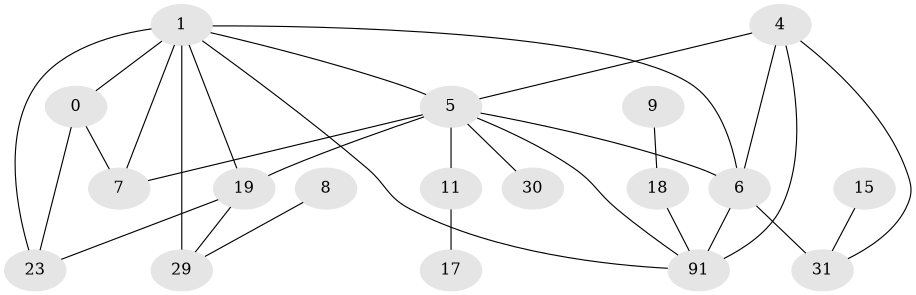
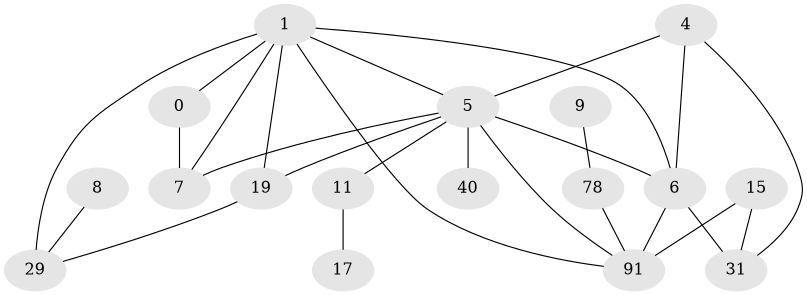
edge "4" -- "91": now "15" -- "91"
node "30": label "30" -> "40"
node "18": label "18" -> "78"
node "23": removed
